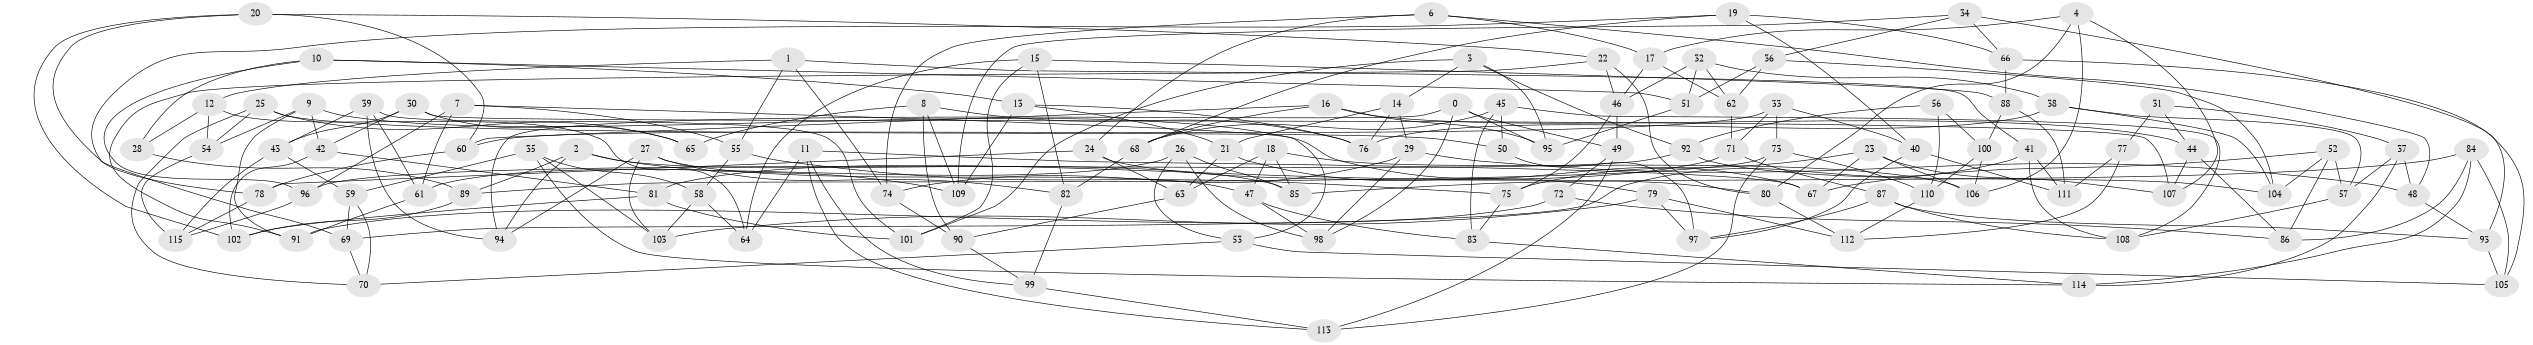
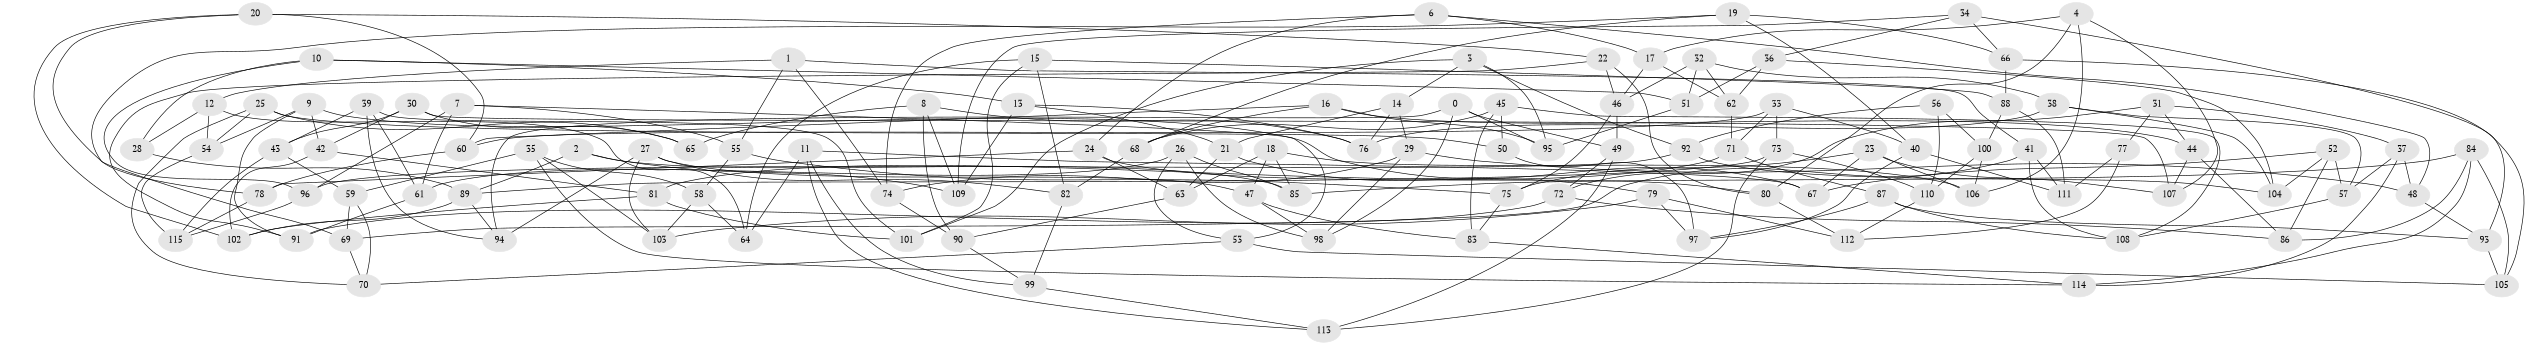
edge "31" -- "72": added
edge "2" -- "94": now "89" -- "94"
